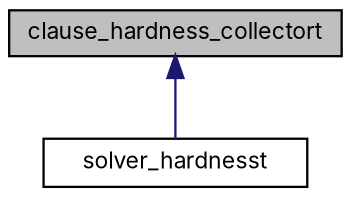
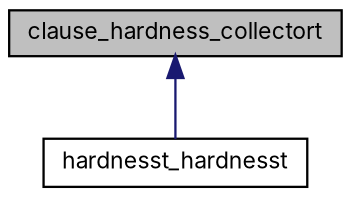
node "solver_hardnesst": label "solver_hardnesst" -> "hardnesst_hardnesst"
